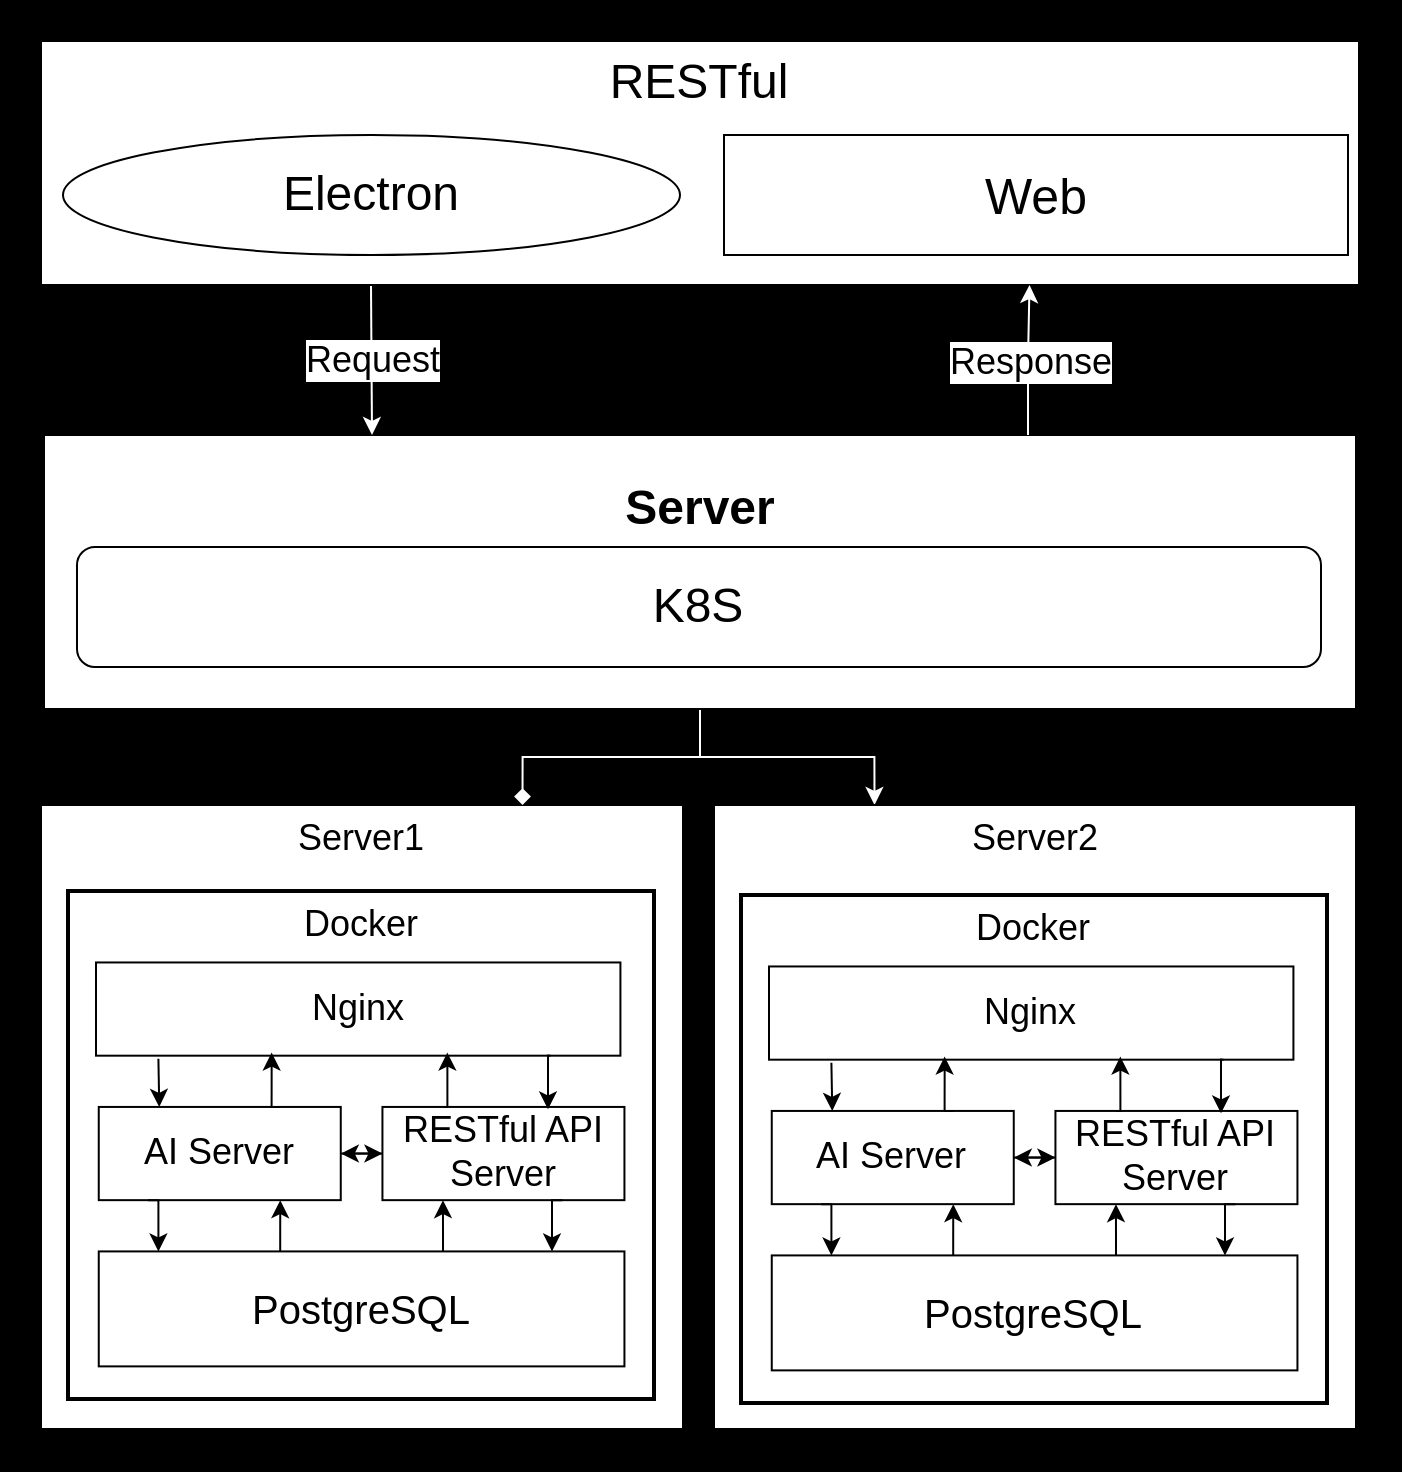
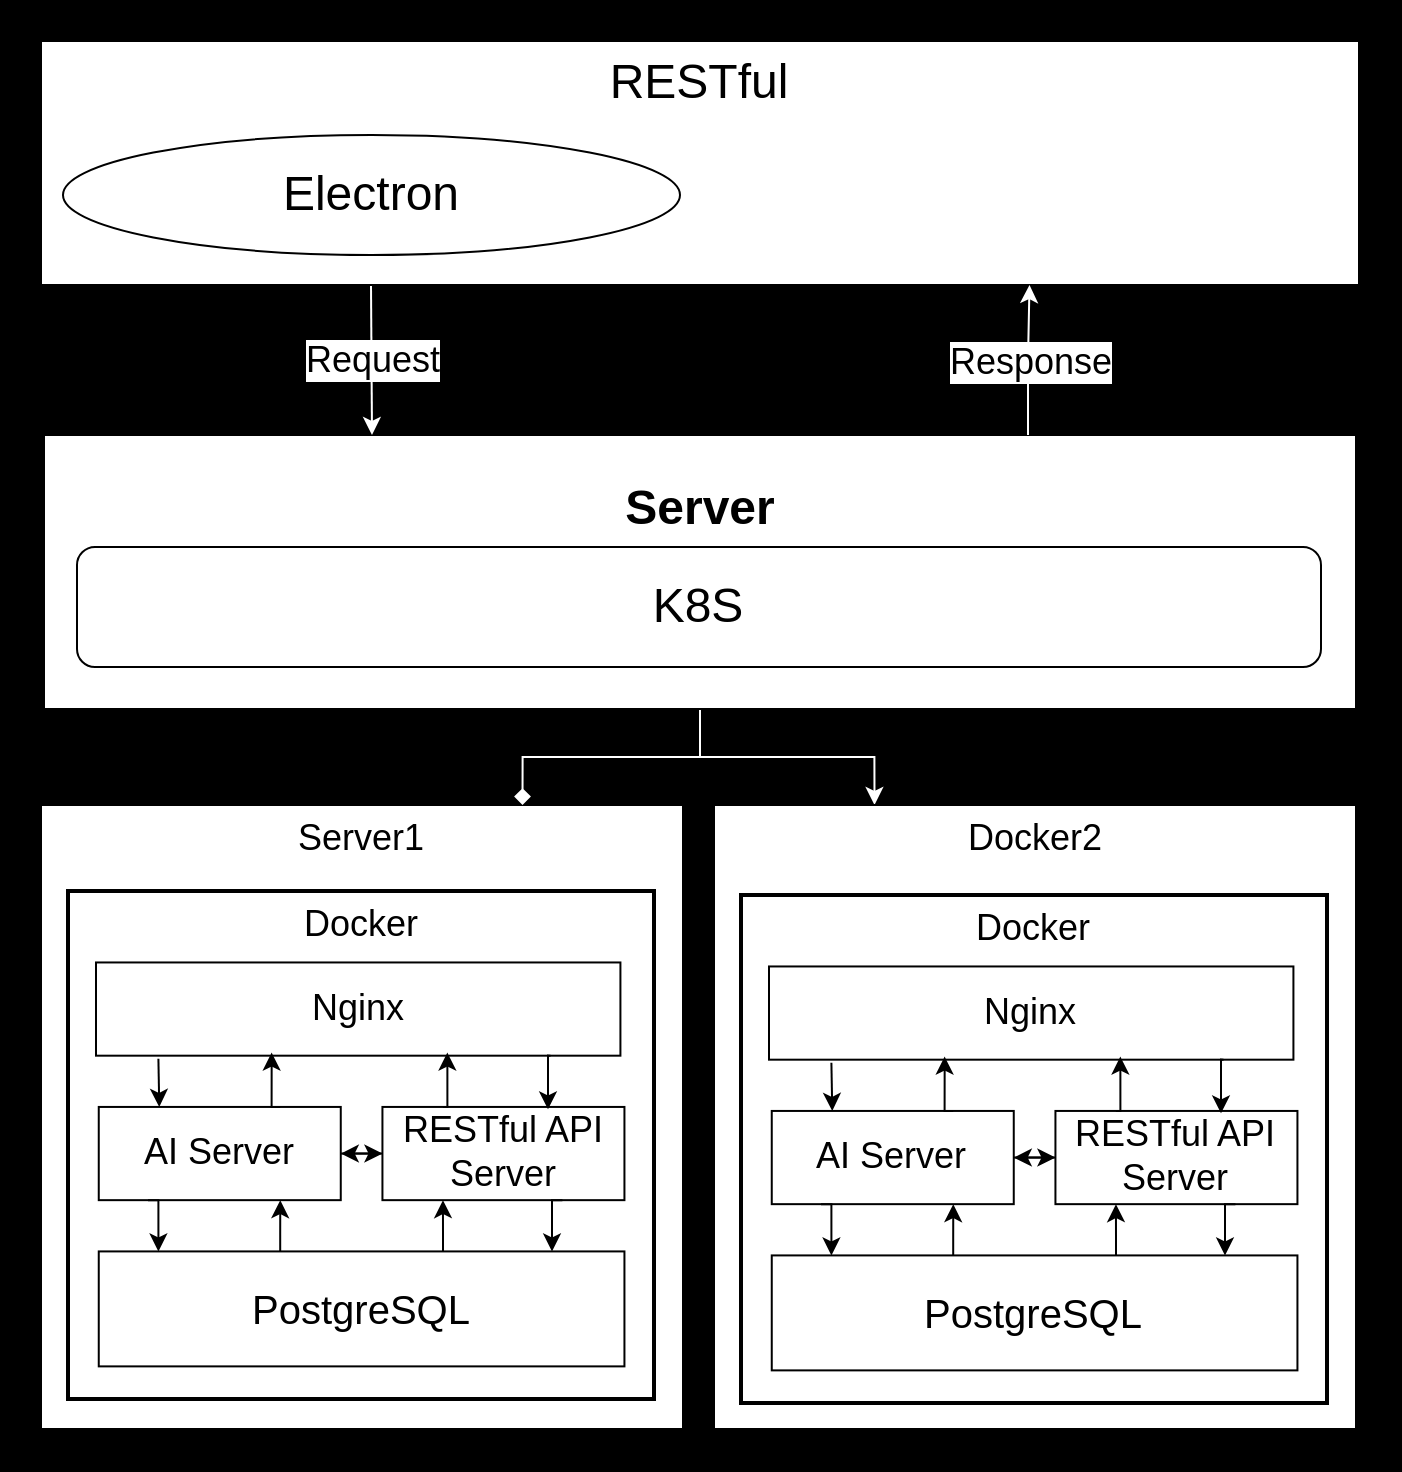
node "Web": removed
node "Server2": label "Server2" -> "Docker2"
